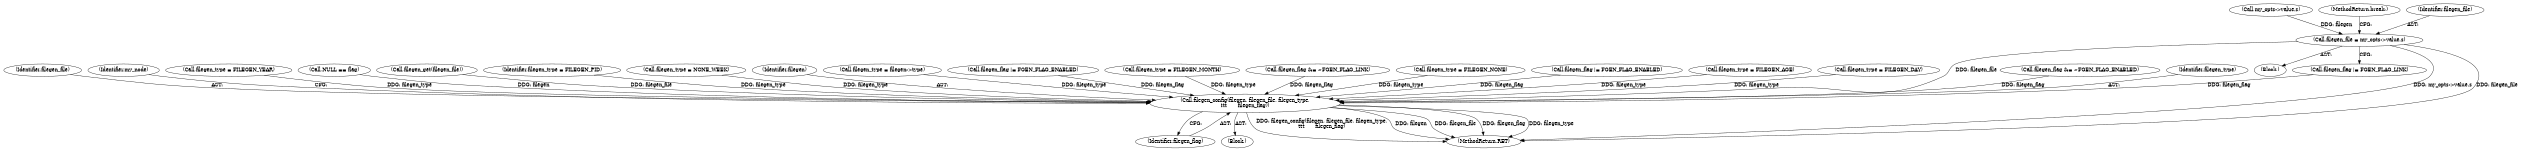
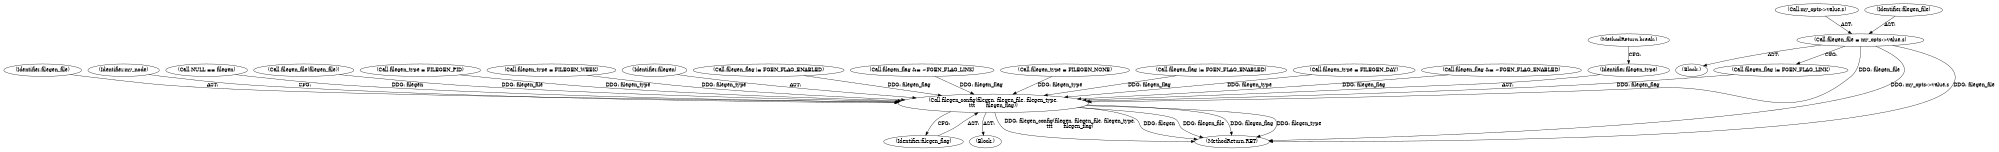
edge "(MethodReturn,break;)" -> "(Call,filegen_file = my_opts->value.s)": now "(MethodReturn,break;)" -> "(Identifier,filegen_type)"
edge "(Call,my_opts->value.s)" -> "(Call,filegen_file = my_opts->value.s)": label "DDG: filegen" -> "AST: "
node "(Call,filegen_type = FILEGEN_YEAR)": removed
node "(Call,NULL == flag)": label "(Call,NULL == flag)" -> "(Call,NULL == filegen)"
node "(Call,filegen_get(filegen_file))": label "(Call,filegen_get(filegen_file))" -> "(Call,filegen_file(filegen_file))"
node "(Identifier,filegen_type = FILEGEN_PID)": label "(Identifier,filegen_type = FILEGEN_PID)" -> "(Call,filegen_type = FILEGEN_PID)"
node "(Call,filegen_type = NONE_WEEK)": label "(Call,filegen_type = NONE_WEEK)" -> "(Call,filegen_type = FILEGEN_WEEK)"
node "(Call,filegen_type = filegen->type)": removed
node "(Call,filegen_type = FILEGEN_MONTH)": removed
node "(Call,filegen_type = FILEGEN_AGE)": removed
